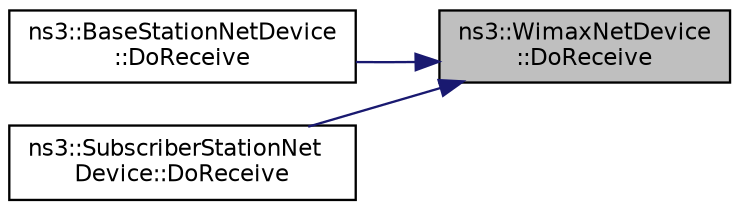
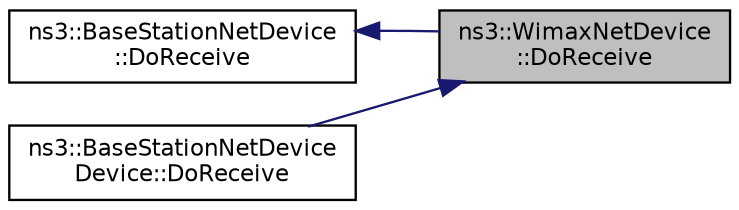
edge "ns3::BaseStationNetDevice ::DoReceive" -> "ns3::WimaxNetDevice ::DoReceive": reversed
node "ns3::SubscriberStationNet Device::DoReceive": label "ns3::SubscriberStationNet Device::DoReceive" -> "ns3::BaseStationNetDevice Device::DoReceive"
